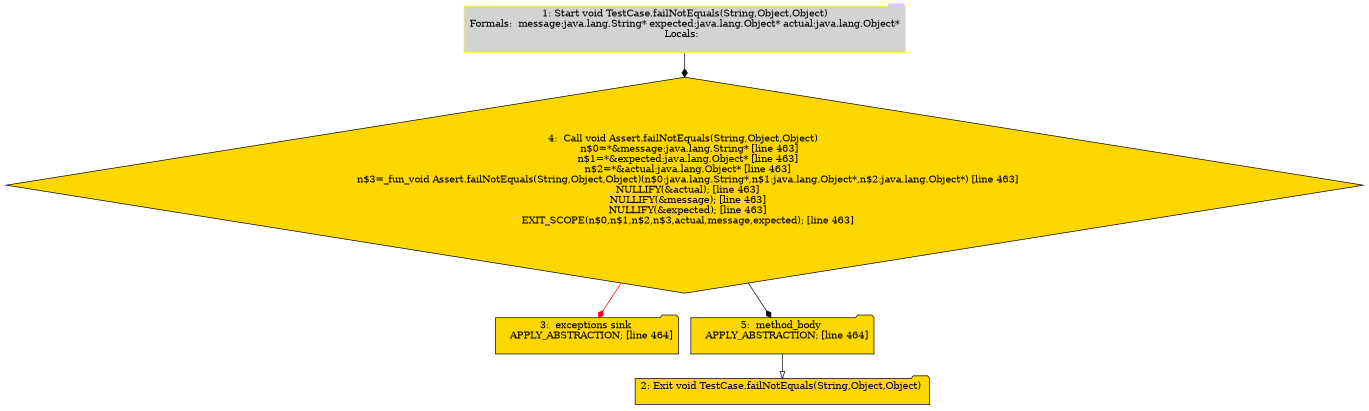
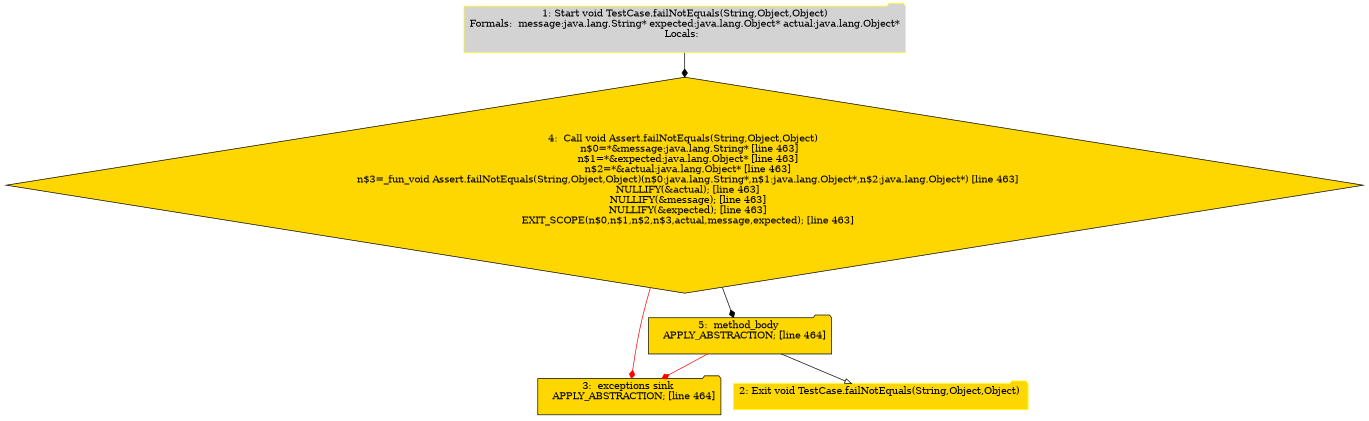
edge "5:  method_body APPLY_ABSTRACTION; [line 464]" -> "3:  exceptions sink APPLY_ABSTRACTION; [line 464]": added
node "2: Exit void TestCase.failNotEquals(String,Object,Object)": color black -> yellow
